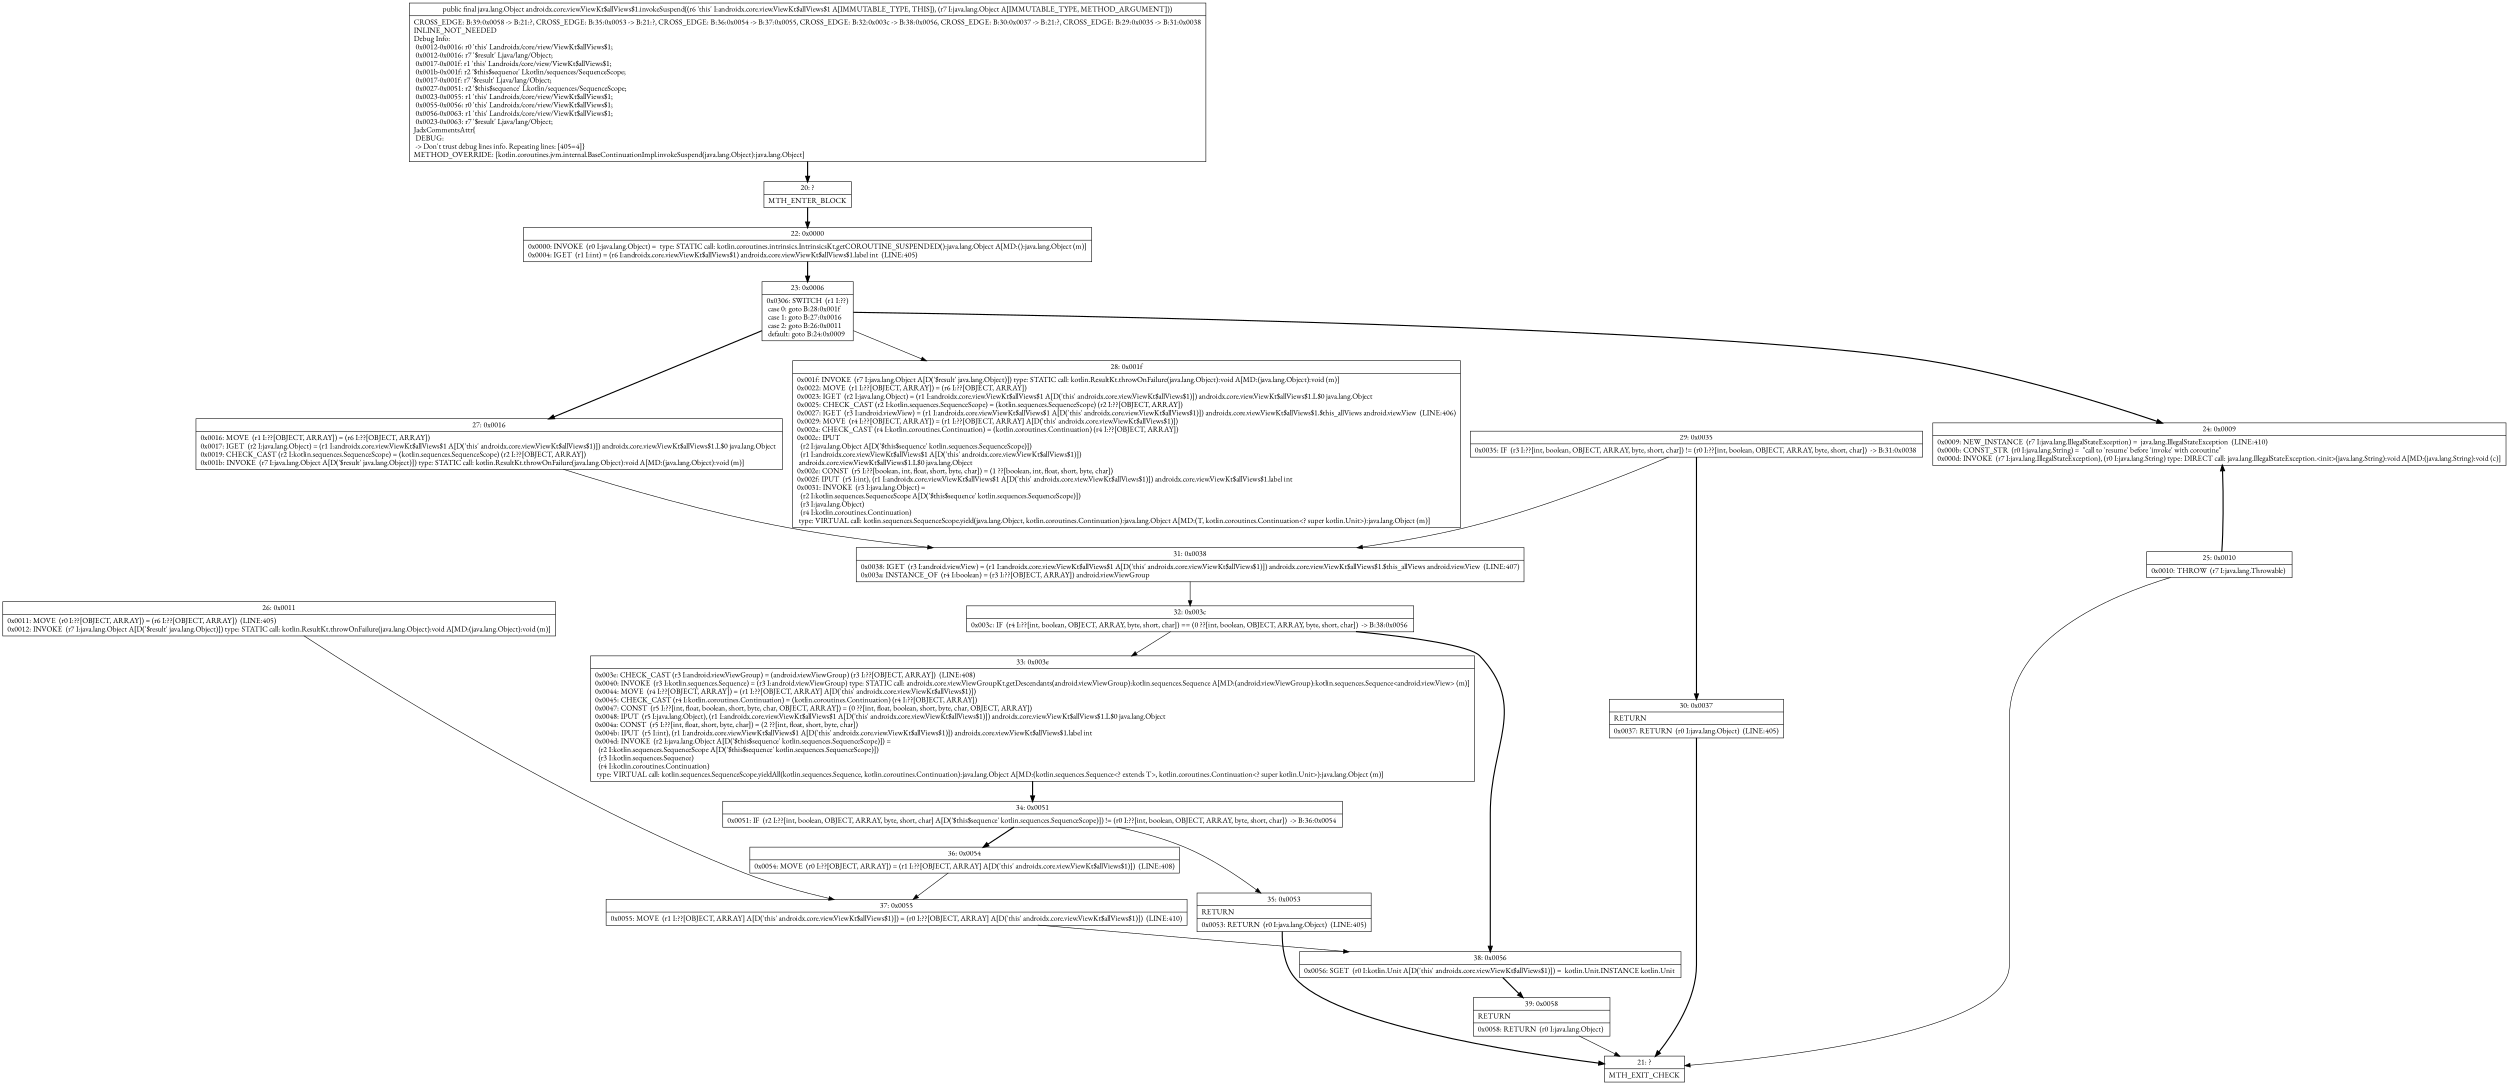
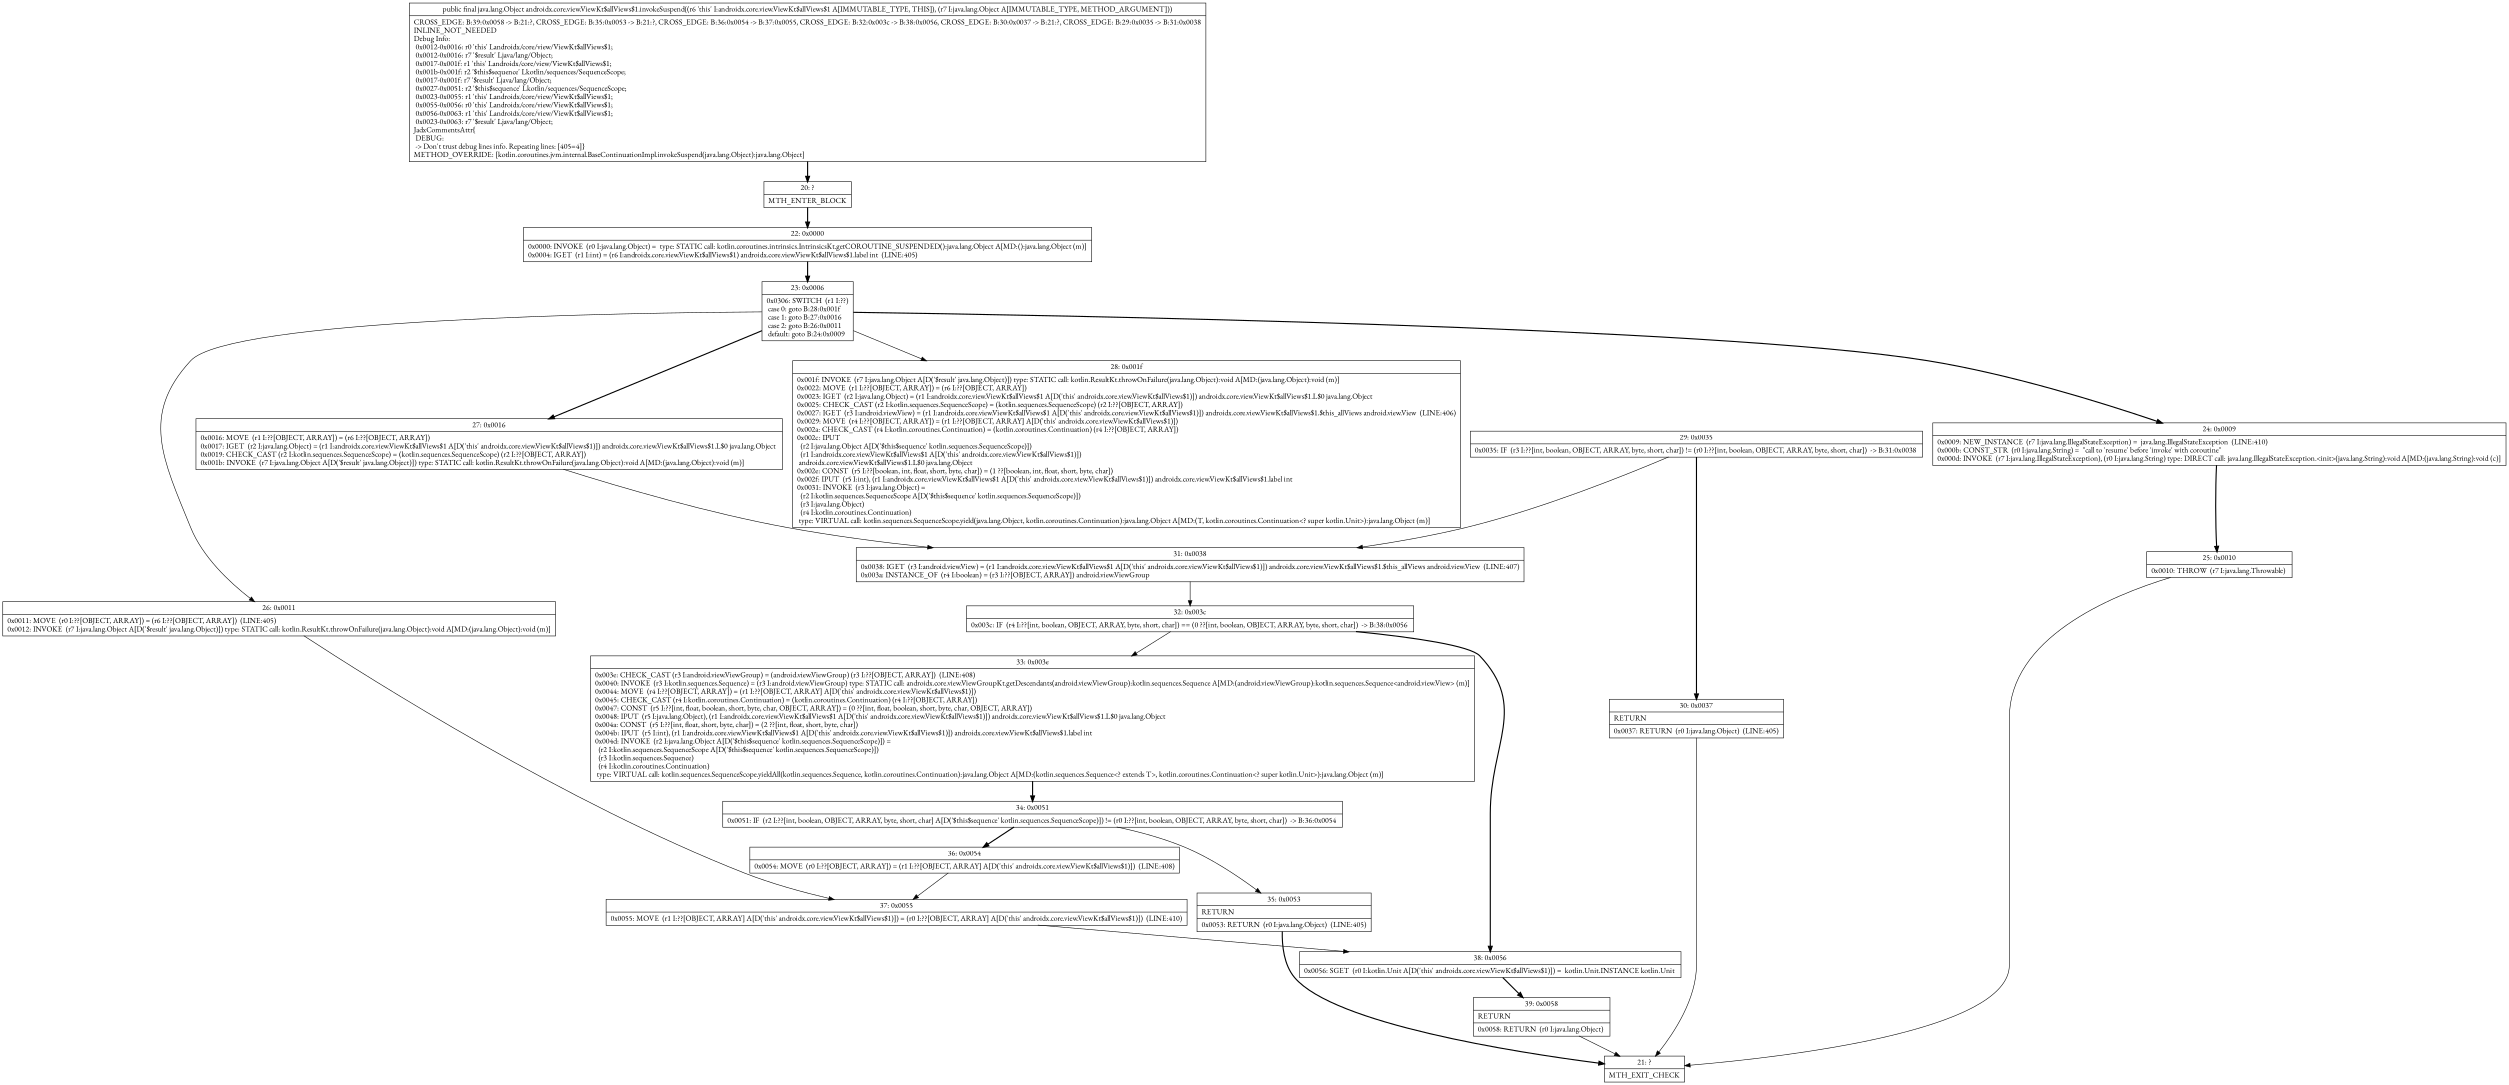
edge "23: 0x0006" -> "26: 0x0011": added
edge "25: 0x0010" -> "24: 0x0009": reversed
edge "30: 0x0037" -> "21: ?": style bold -> solid
